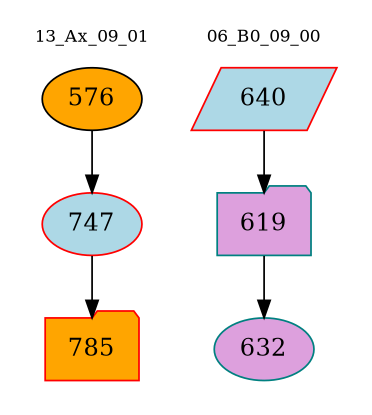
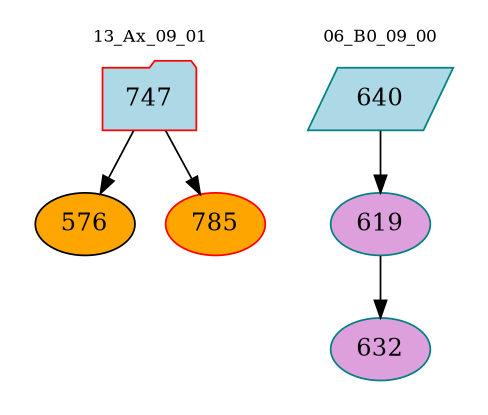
node "640": color red -> teal
edge "576" -> "747": reversed
node "747": shape ellipse -> folder
node "619": shape folder -> ellipse
node "785": shape folder -> ellipse
